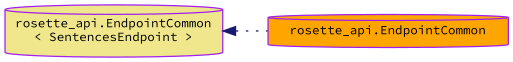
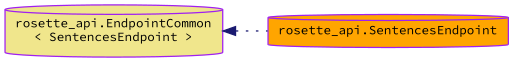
node "rosette_api.EndpointCommon": label "rosette_api.EndpointCommon" -> "rosette_api.SentencesEndpoint"
